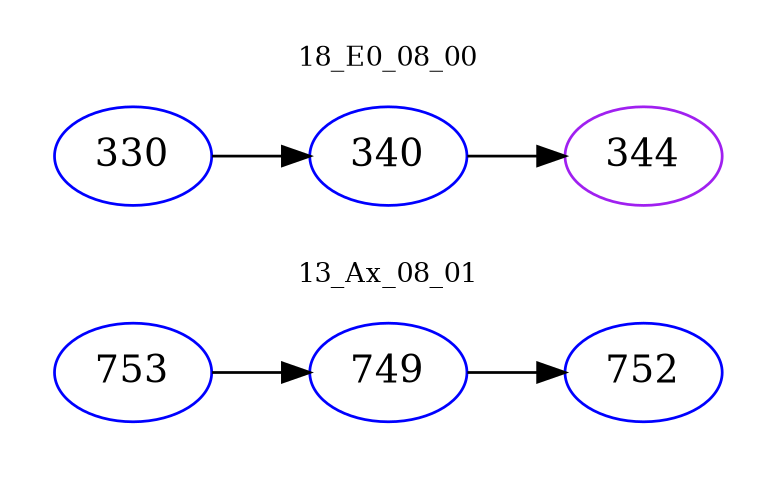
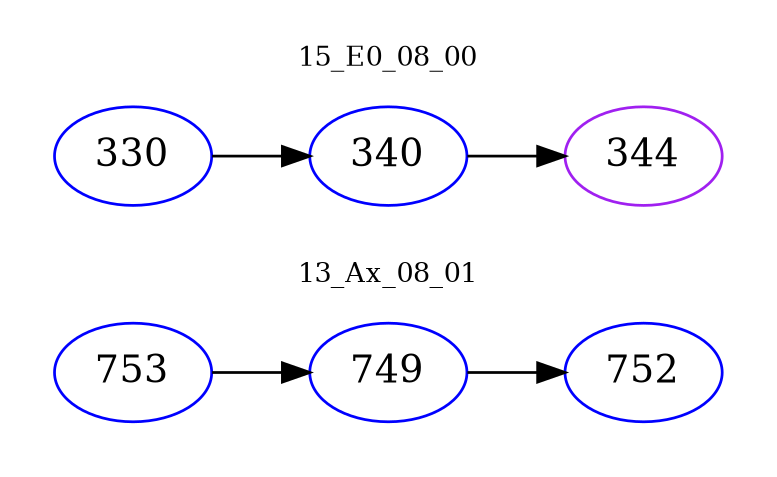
cluster "18_E0_08_00": label "18_E0_08_00" -> "15_E0_08_00"
